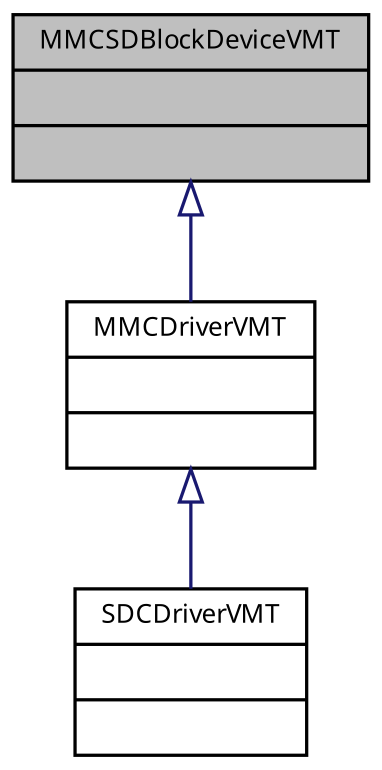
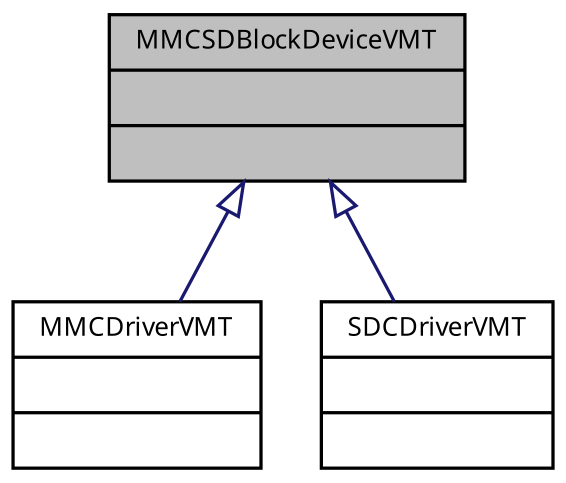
edge "SDCDriverVMT" -> "MMCDriverVMT": now "SDCDriverVMT" -> "MMCSDBlockDeviceVMT"
